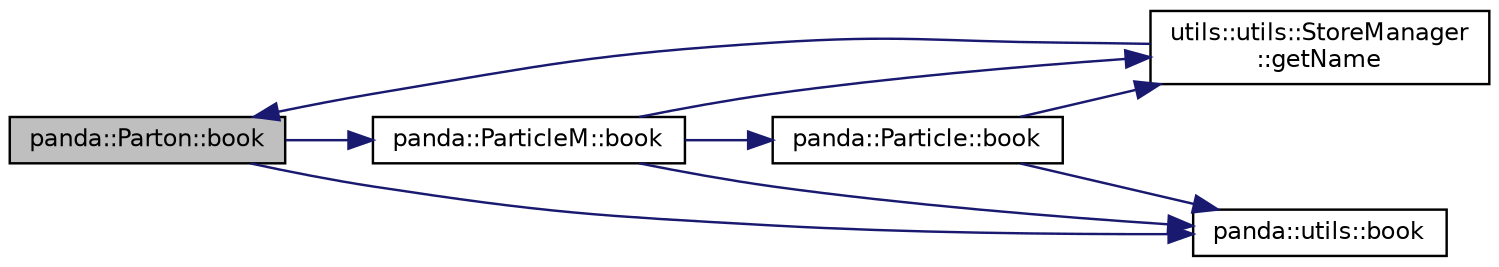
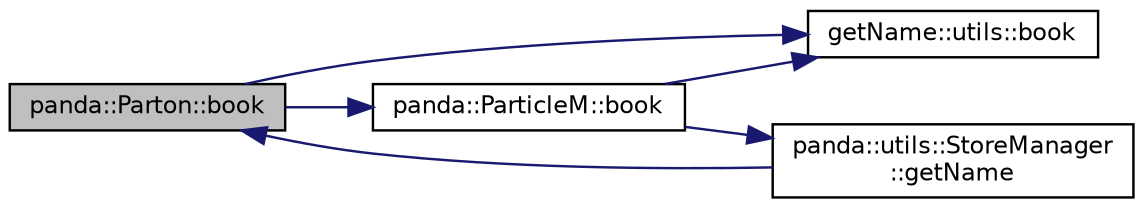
node "utils::utils::StoreManager ::getName": label "utils::utils::StoreManager ::getName" -> "panda::utils::StoreManager ::getName"
node "panda::Particle::book": removed
node "panda::utils::book": label "panda::utils::book" -> "getName::utils::book"
